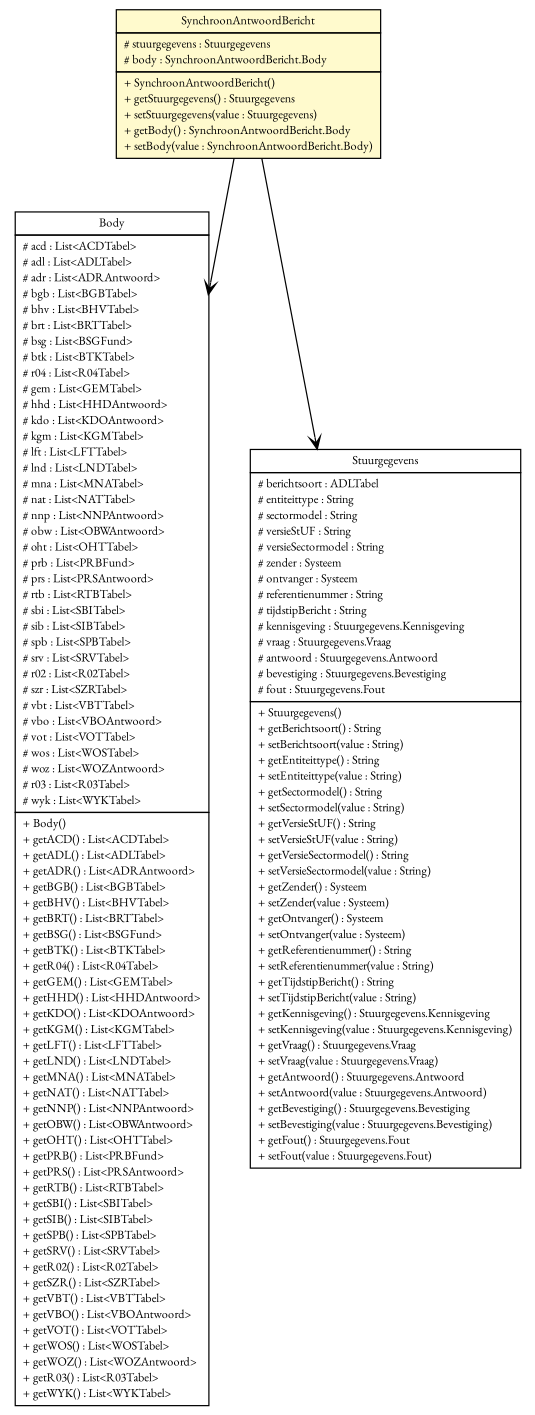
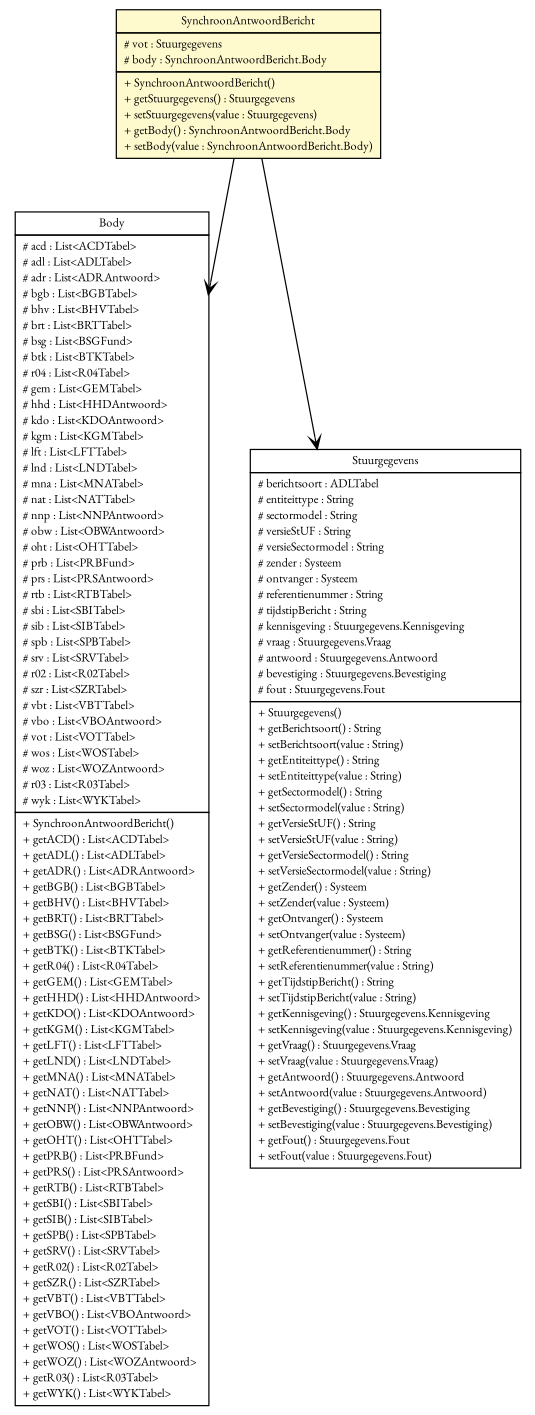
node "SynchroonAntwoordBericht": text "# stuurgegevens : Stuurgegevens" -> "# vot : Stuurgegevens"
node "Body": text "+ Body()" -> "+ SynchroonAntwoordBericht()"
